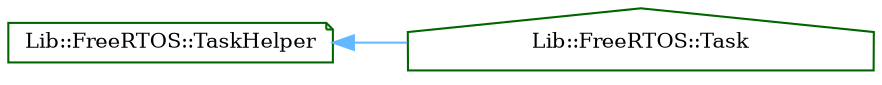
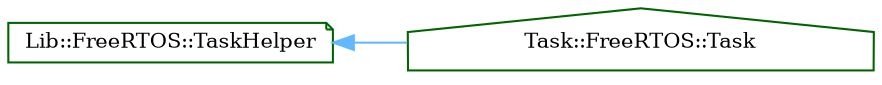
node "Lib::FreeRTOS::Task": label "Lib::FreeRTOS::Task" -> "Task::FreeRTOS::Task"
